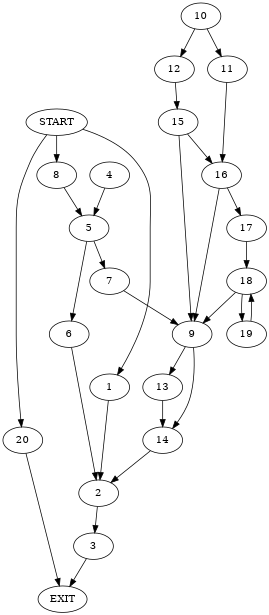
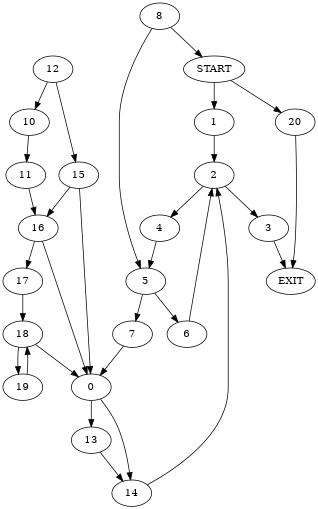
edge "10" -> "12": reversed
edge "START" -> "8": reversed
edge "2" -> "4": added
node "9": label "9" -> "0"
